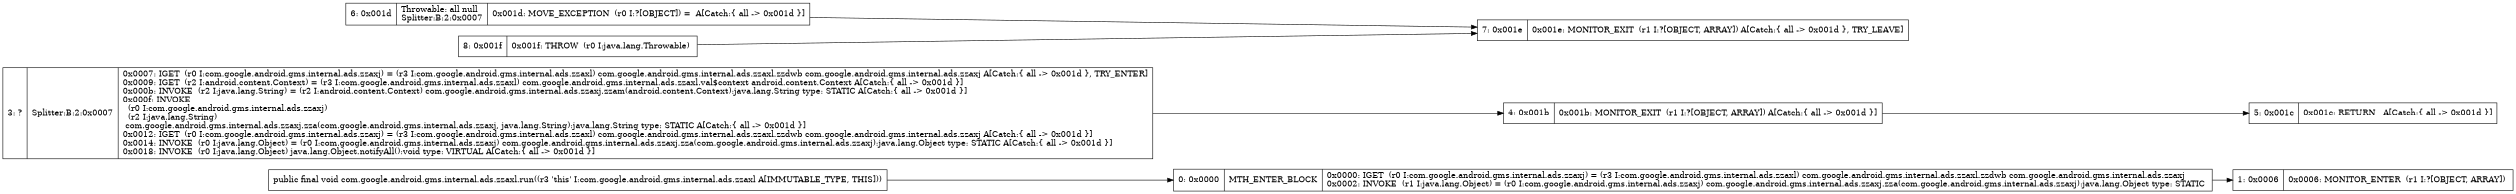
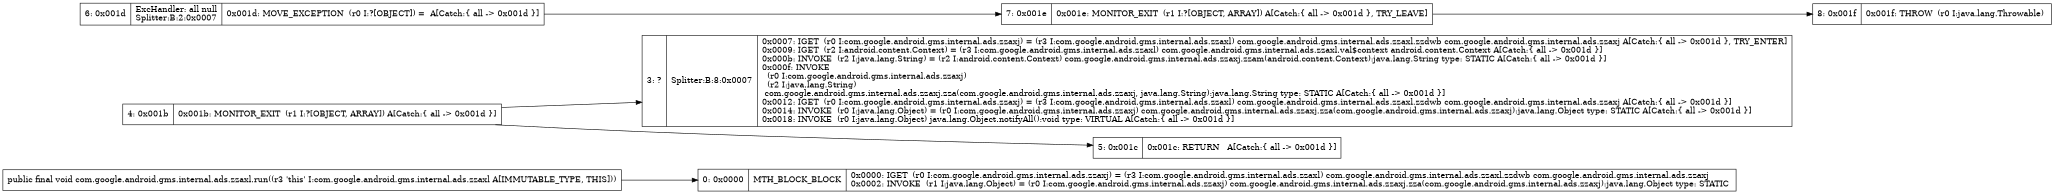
node "6: 0x001d": text "Throwable: all null" -> "ExcHandler: all null"
edge "8: 0x001f" -> "7: 0x001e": reversed
node "3: ?": text "Splitter:B:2:0x0007" -> "Splitter:B:8:0x0007"
edge "3: ?" -> "4: 0x001b": reversed
node "0: 0x0000": text "MTH_ENTER_BLOCK" -> "MTH_BLOCK_BLOCK"
node "1: 0x0006": removed
